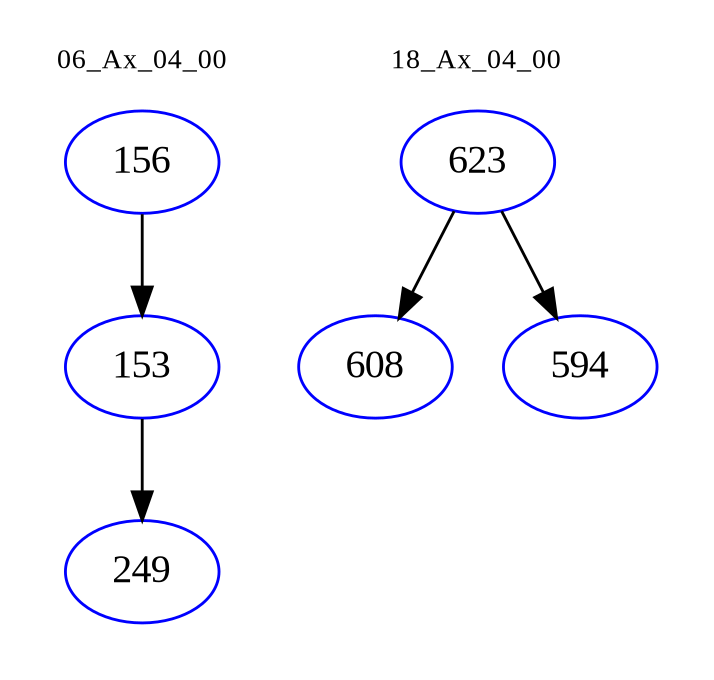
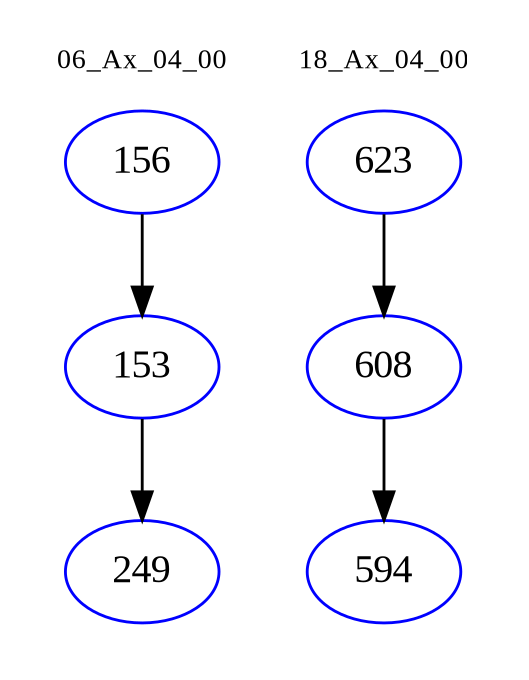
edge "623" -> "594": now "608" -> "594"
